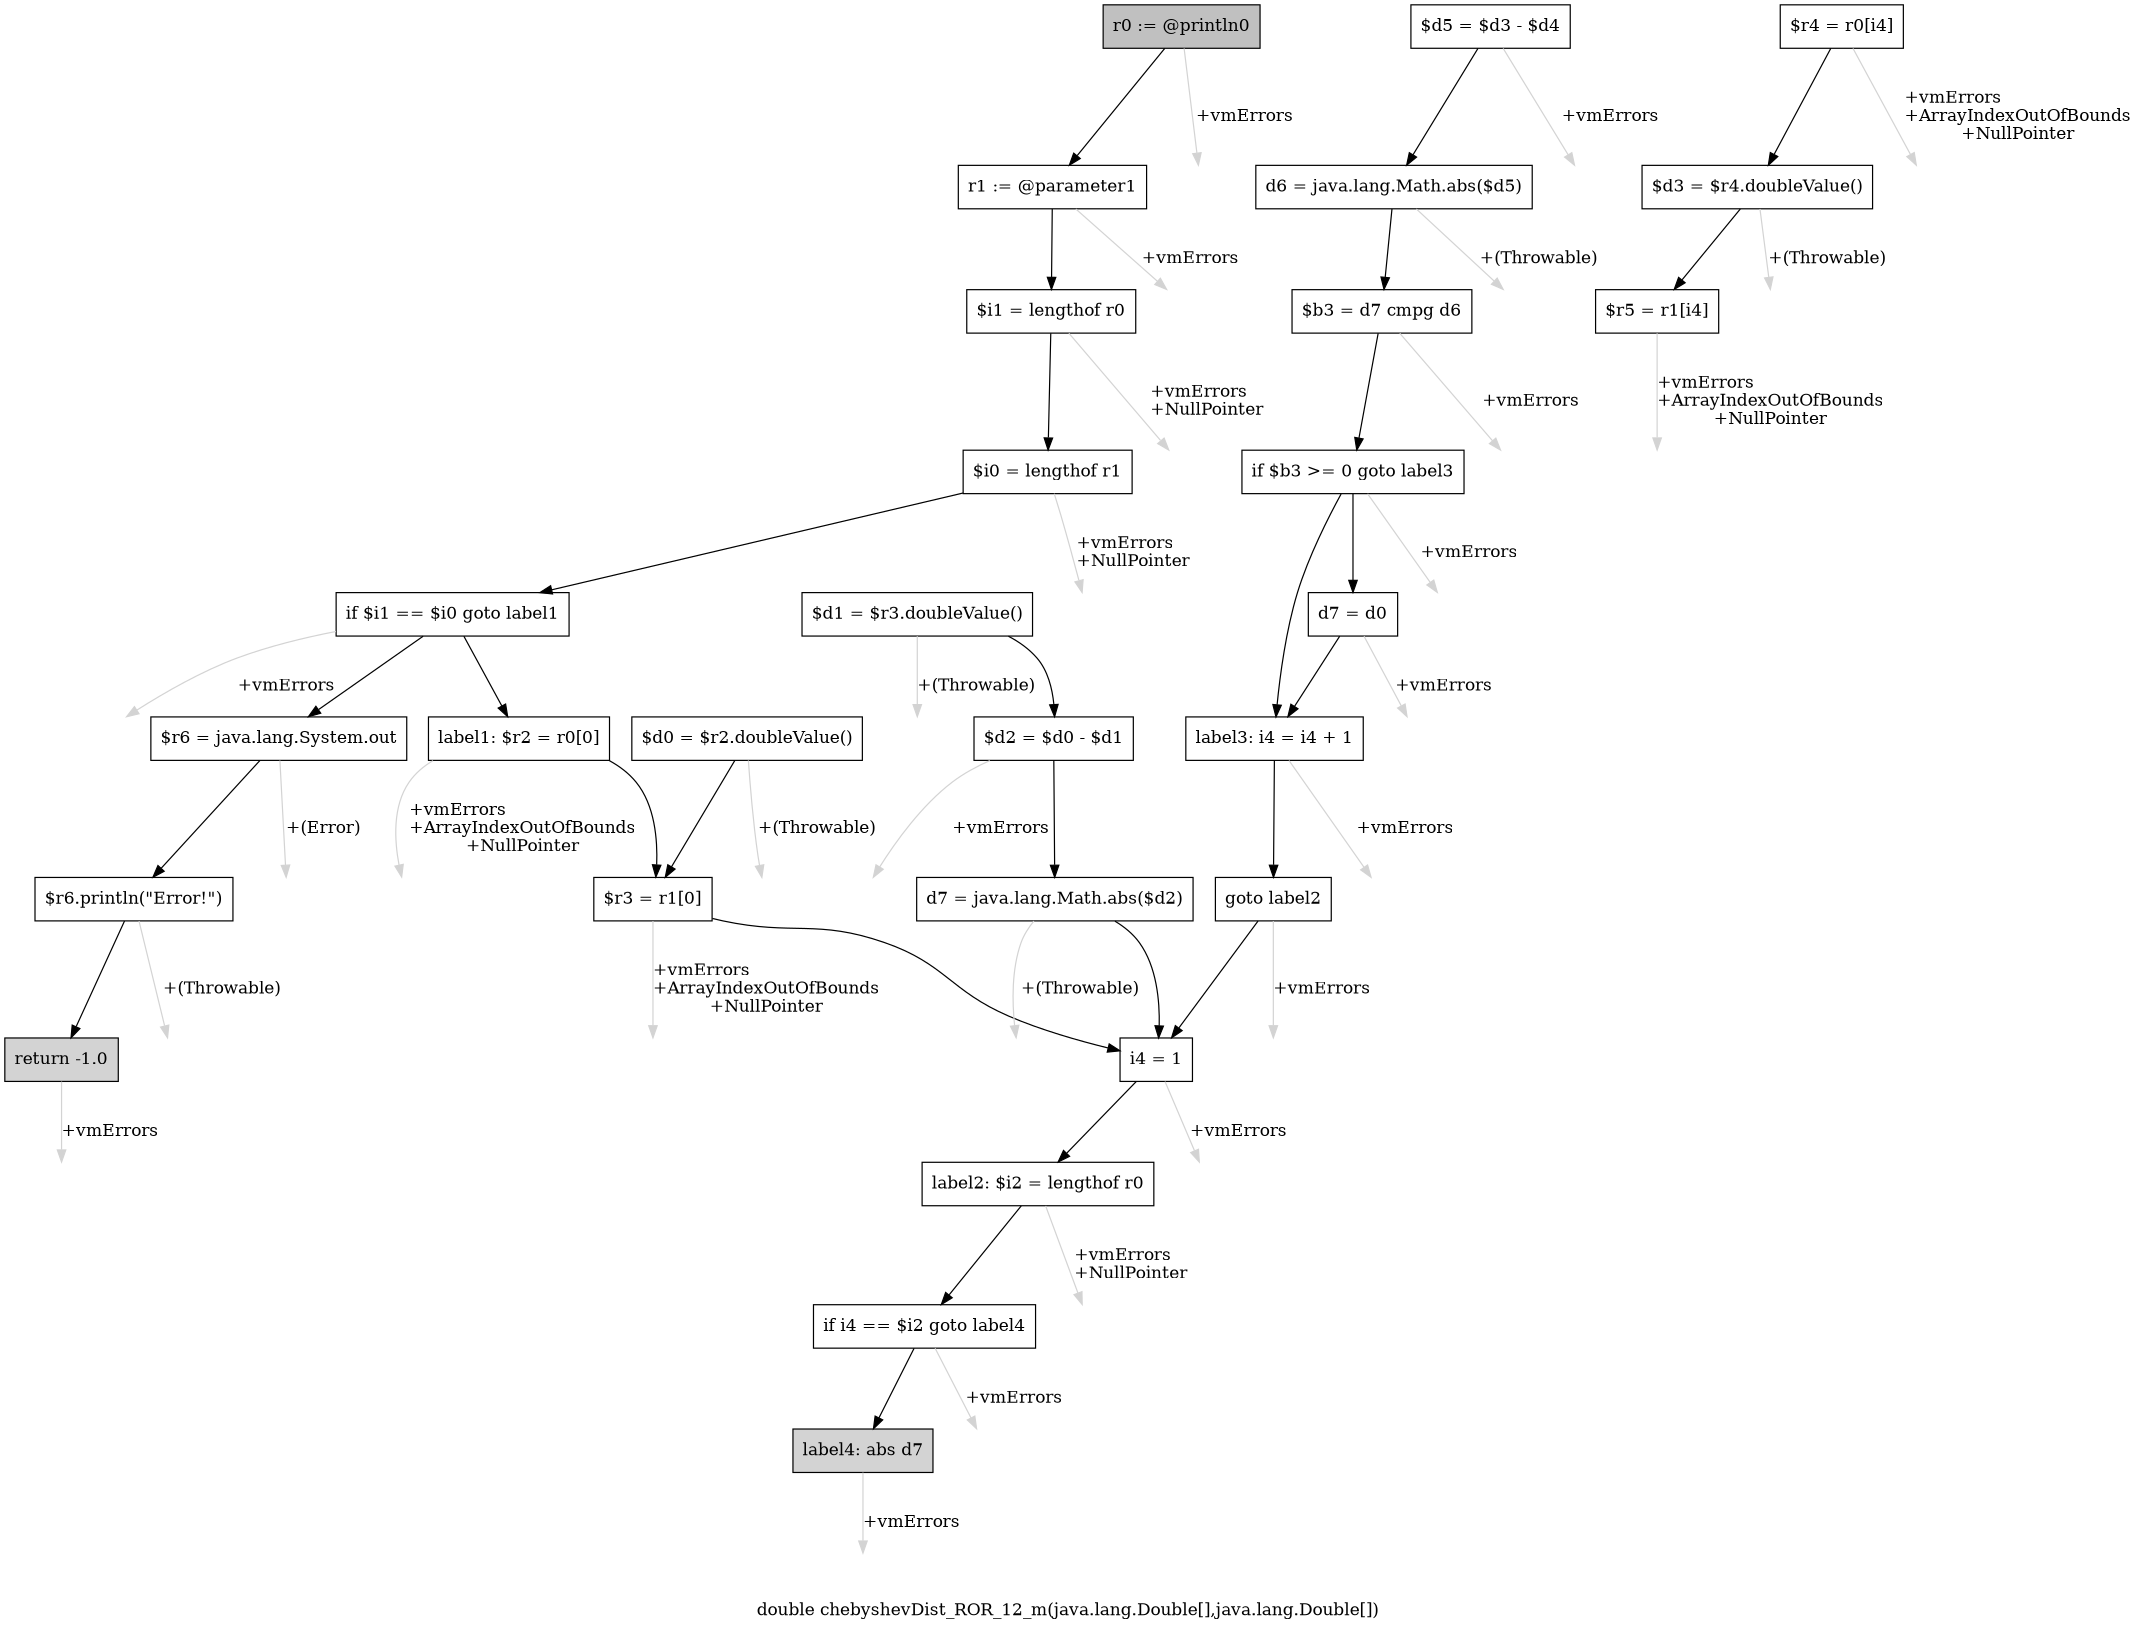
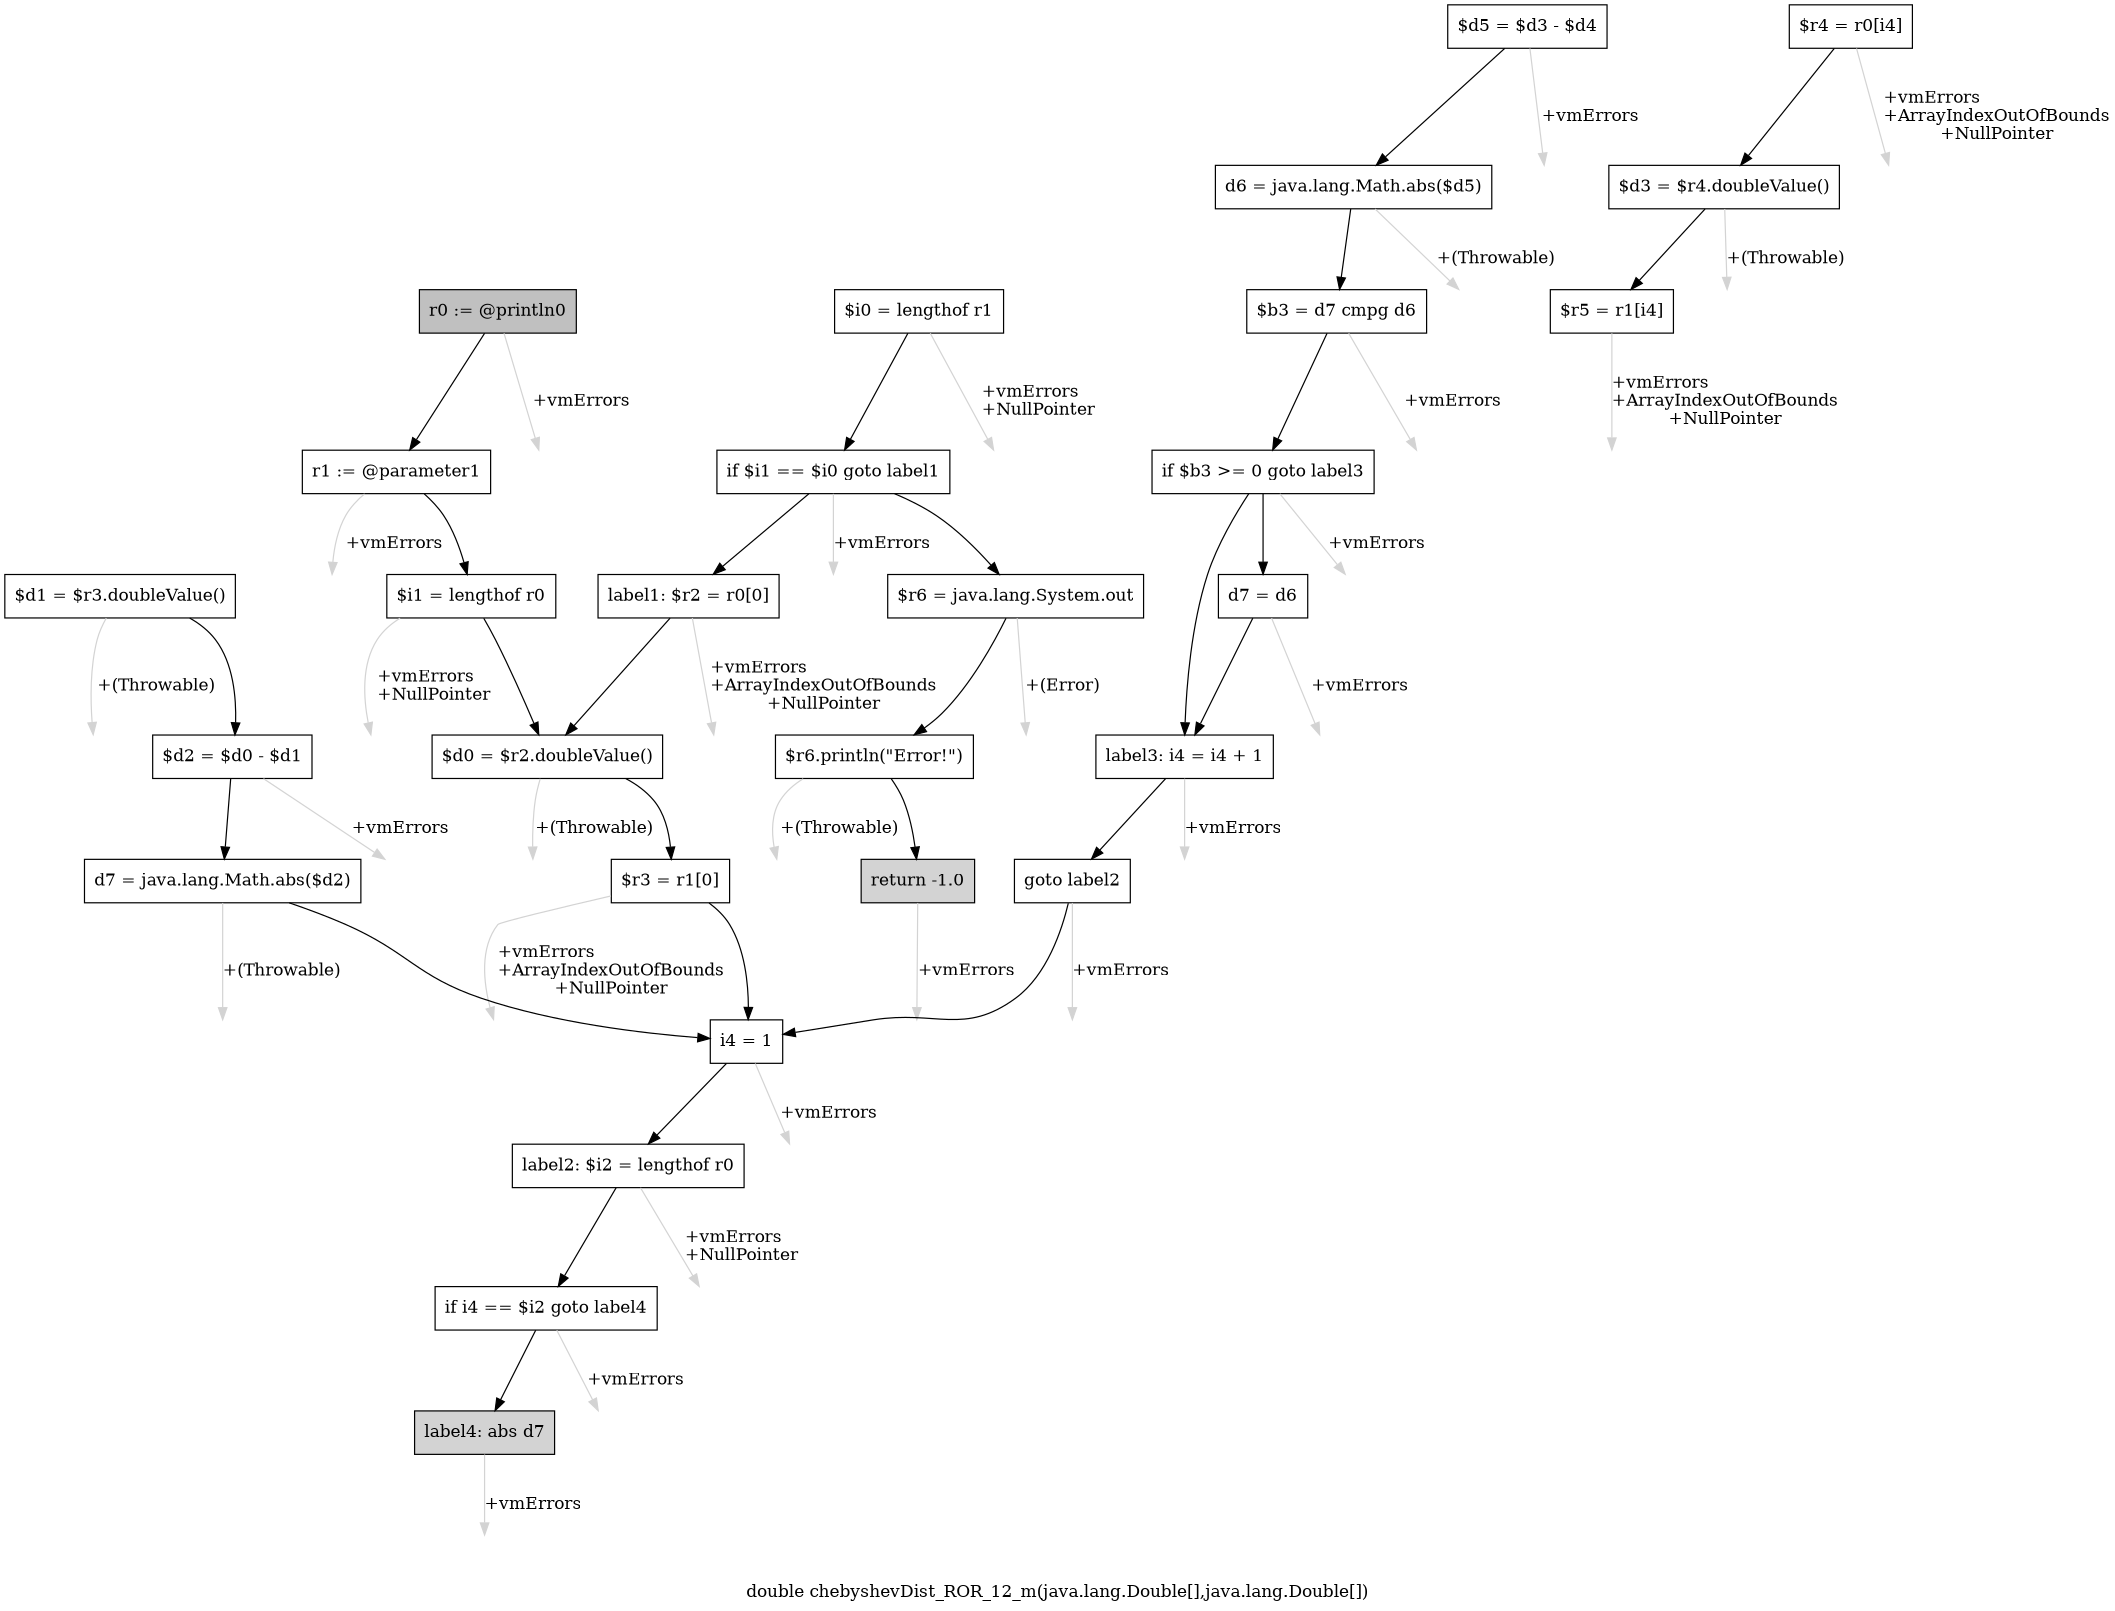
edge "$i1 = lengthof r0" -> "$i0 = lengthof r1": now "$i1 = lengthof r0" -> "$d0 = $r2.doubleValue()"
node "d7 = d0": label "d7 = d0" -> "d7 = d6"
edge "label1: $r2 = r0[0]" -> "$r3 = r1[0]": now "label1: $r2 = r0[0]" -> "$d0 = $r2.doubleValue()"
